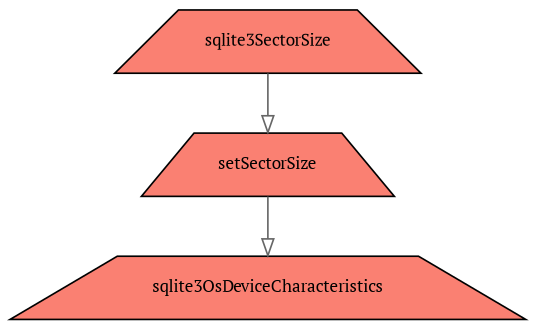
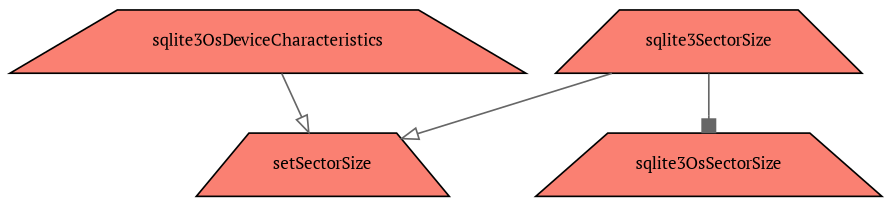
node "sqlite3OsSectorSize": added
edge "setSectorSize" -> "sqlite3OsDeviceCharacteristics": reversed
